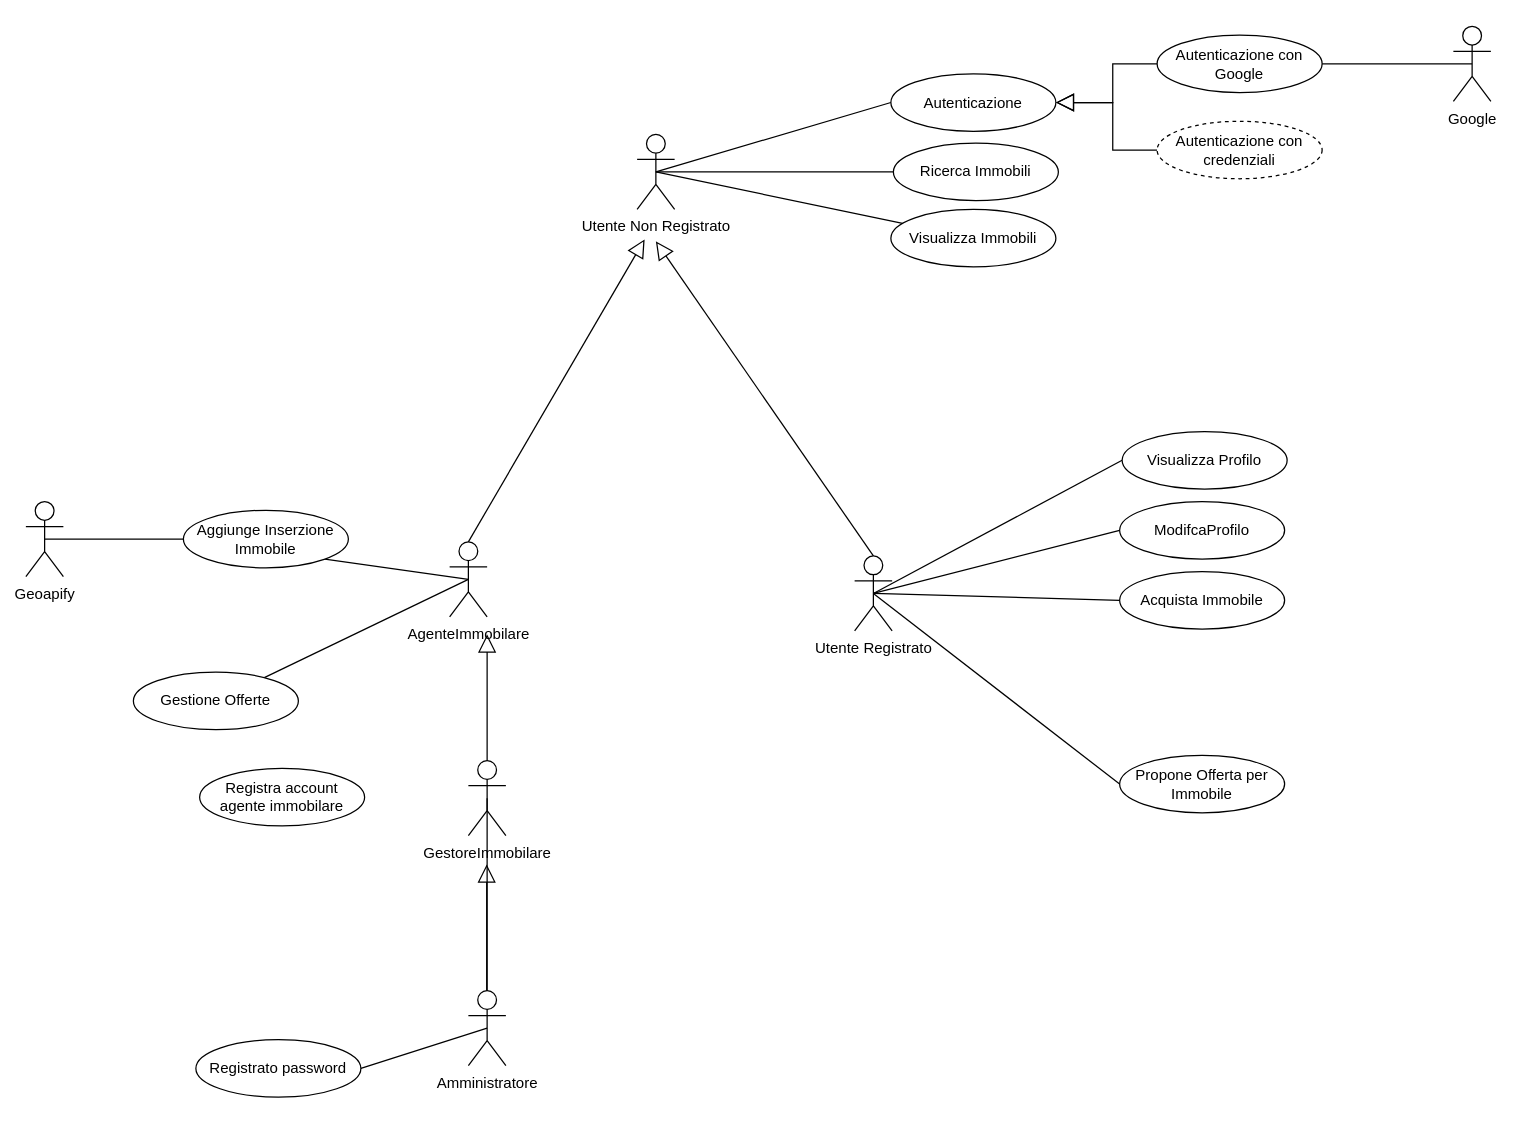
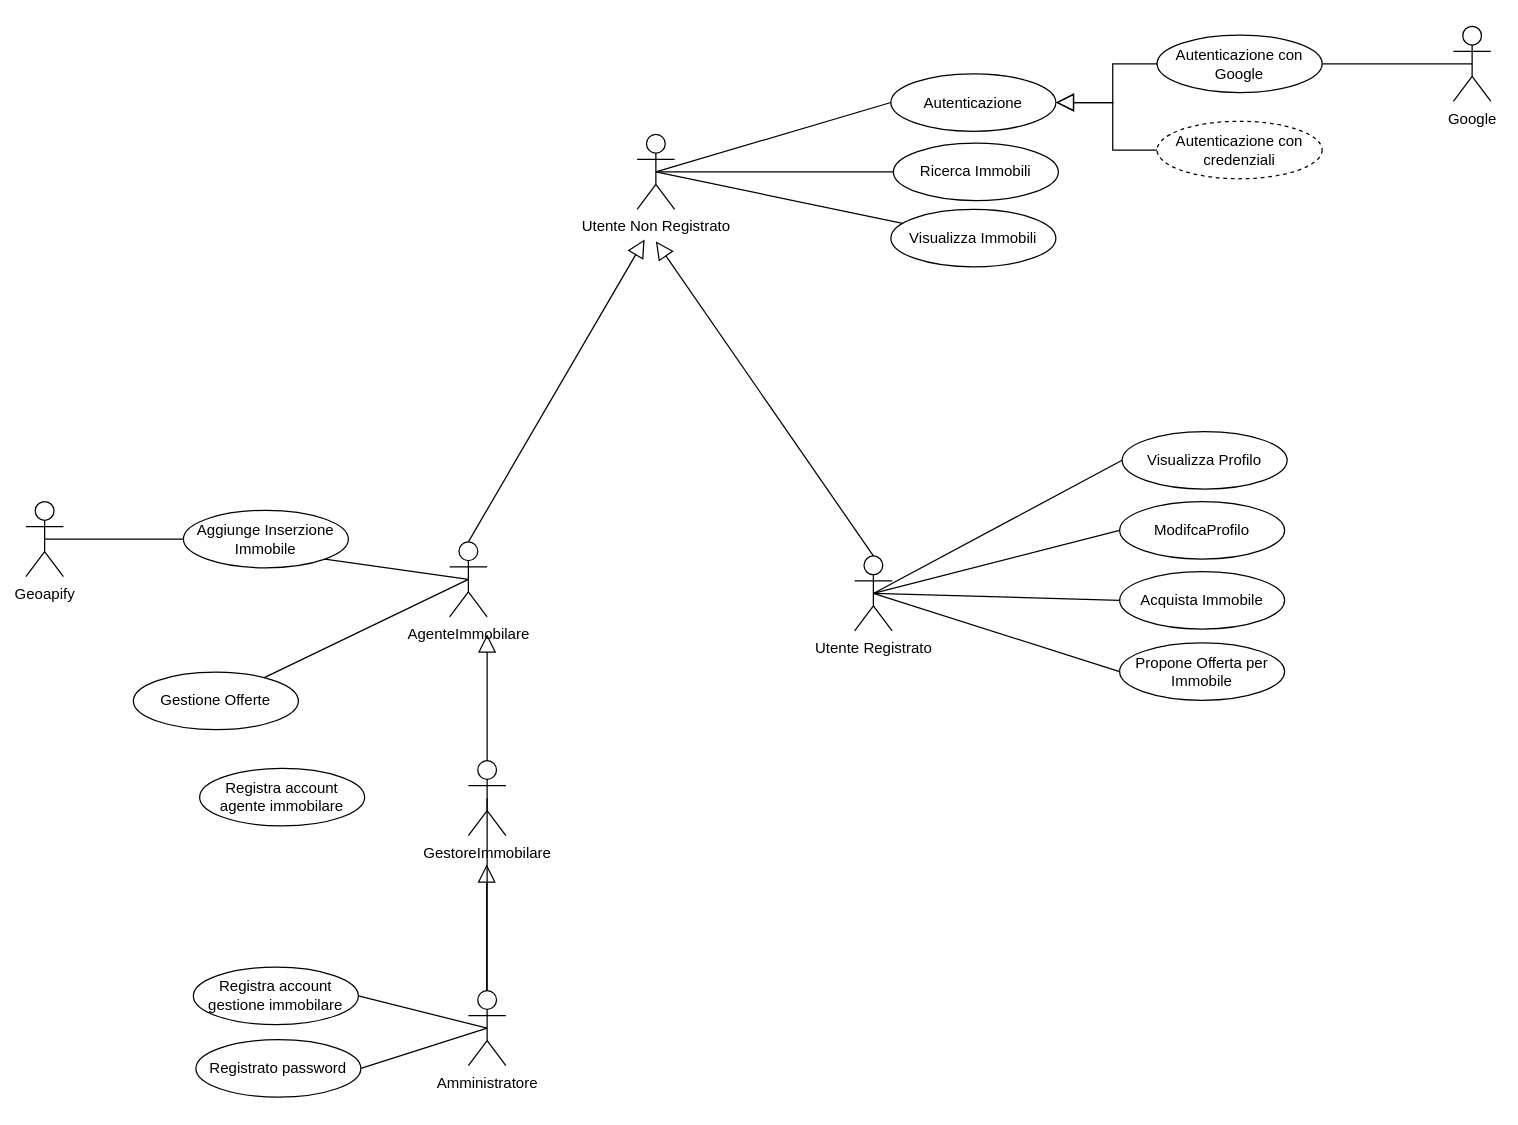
node "Propone Offerta per Immobile": moved (1202, 784) -> (1202, 672)
node "Registra account gestione immobilare": added
edge "Registra account gestione immobilare" -- "Amministratore": added
